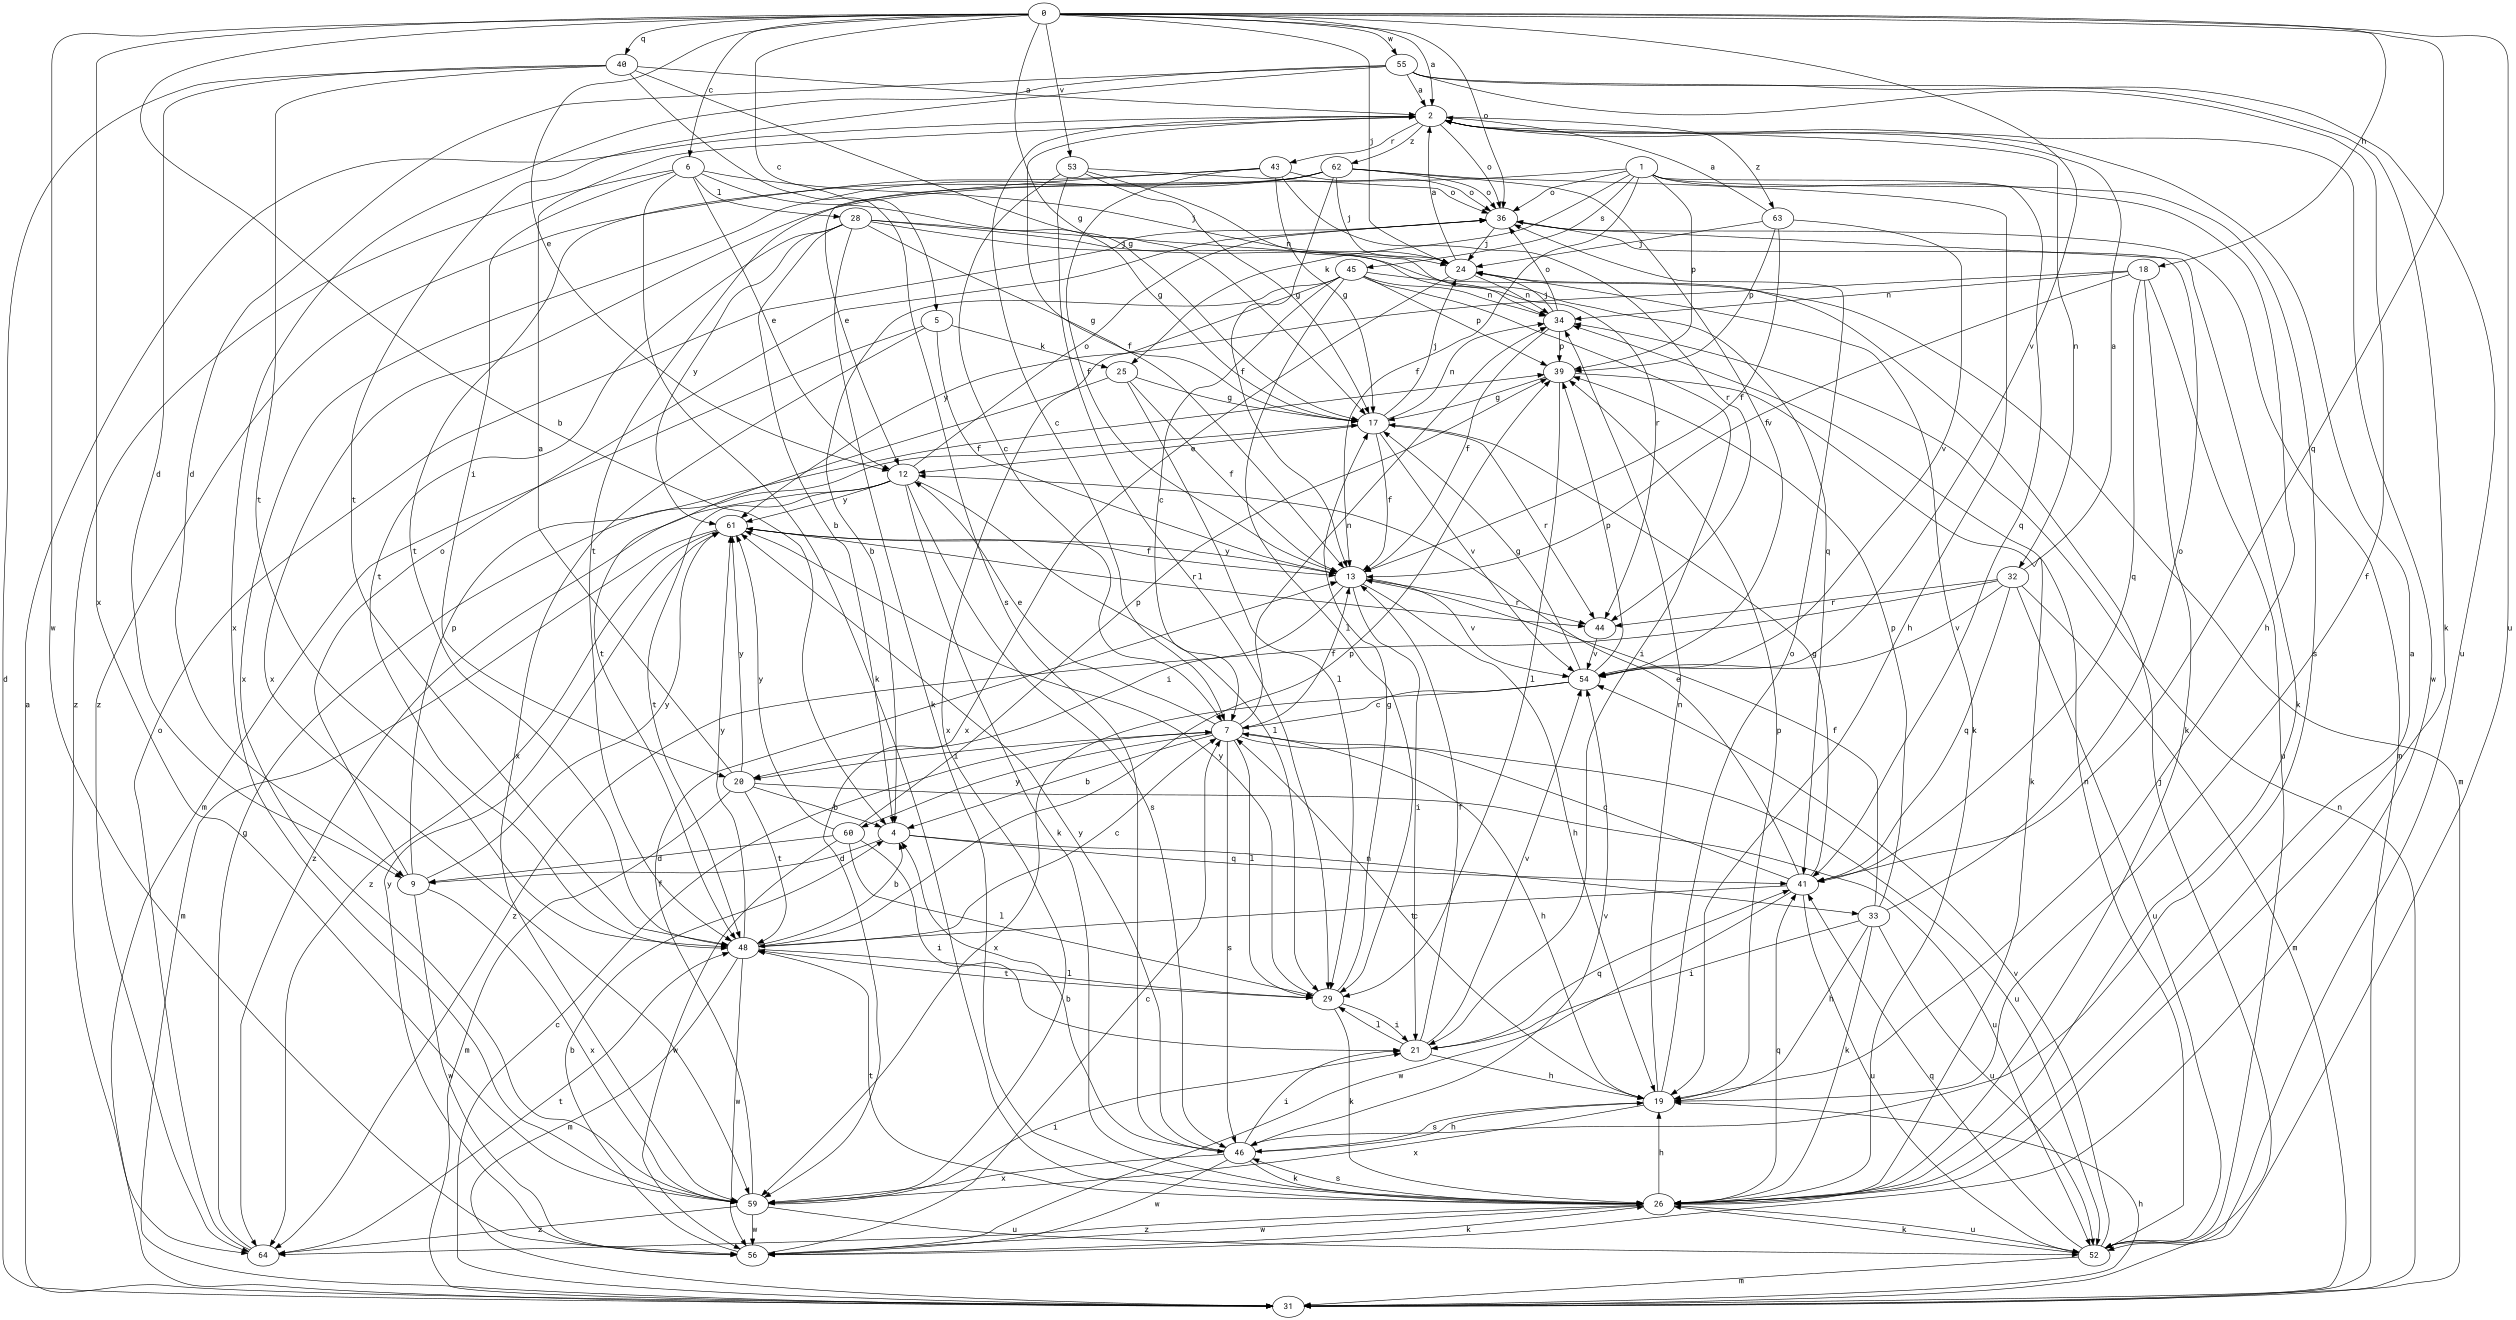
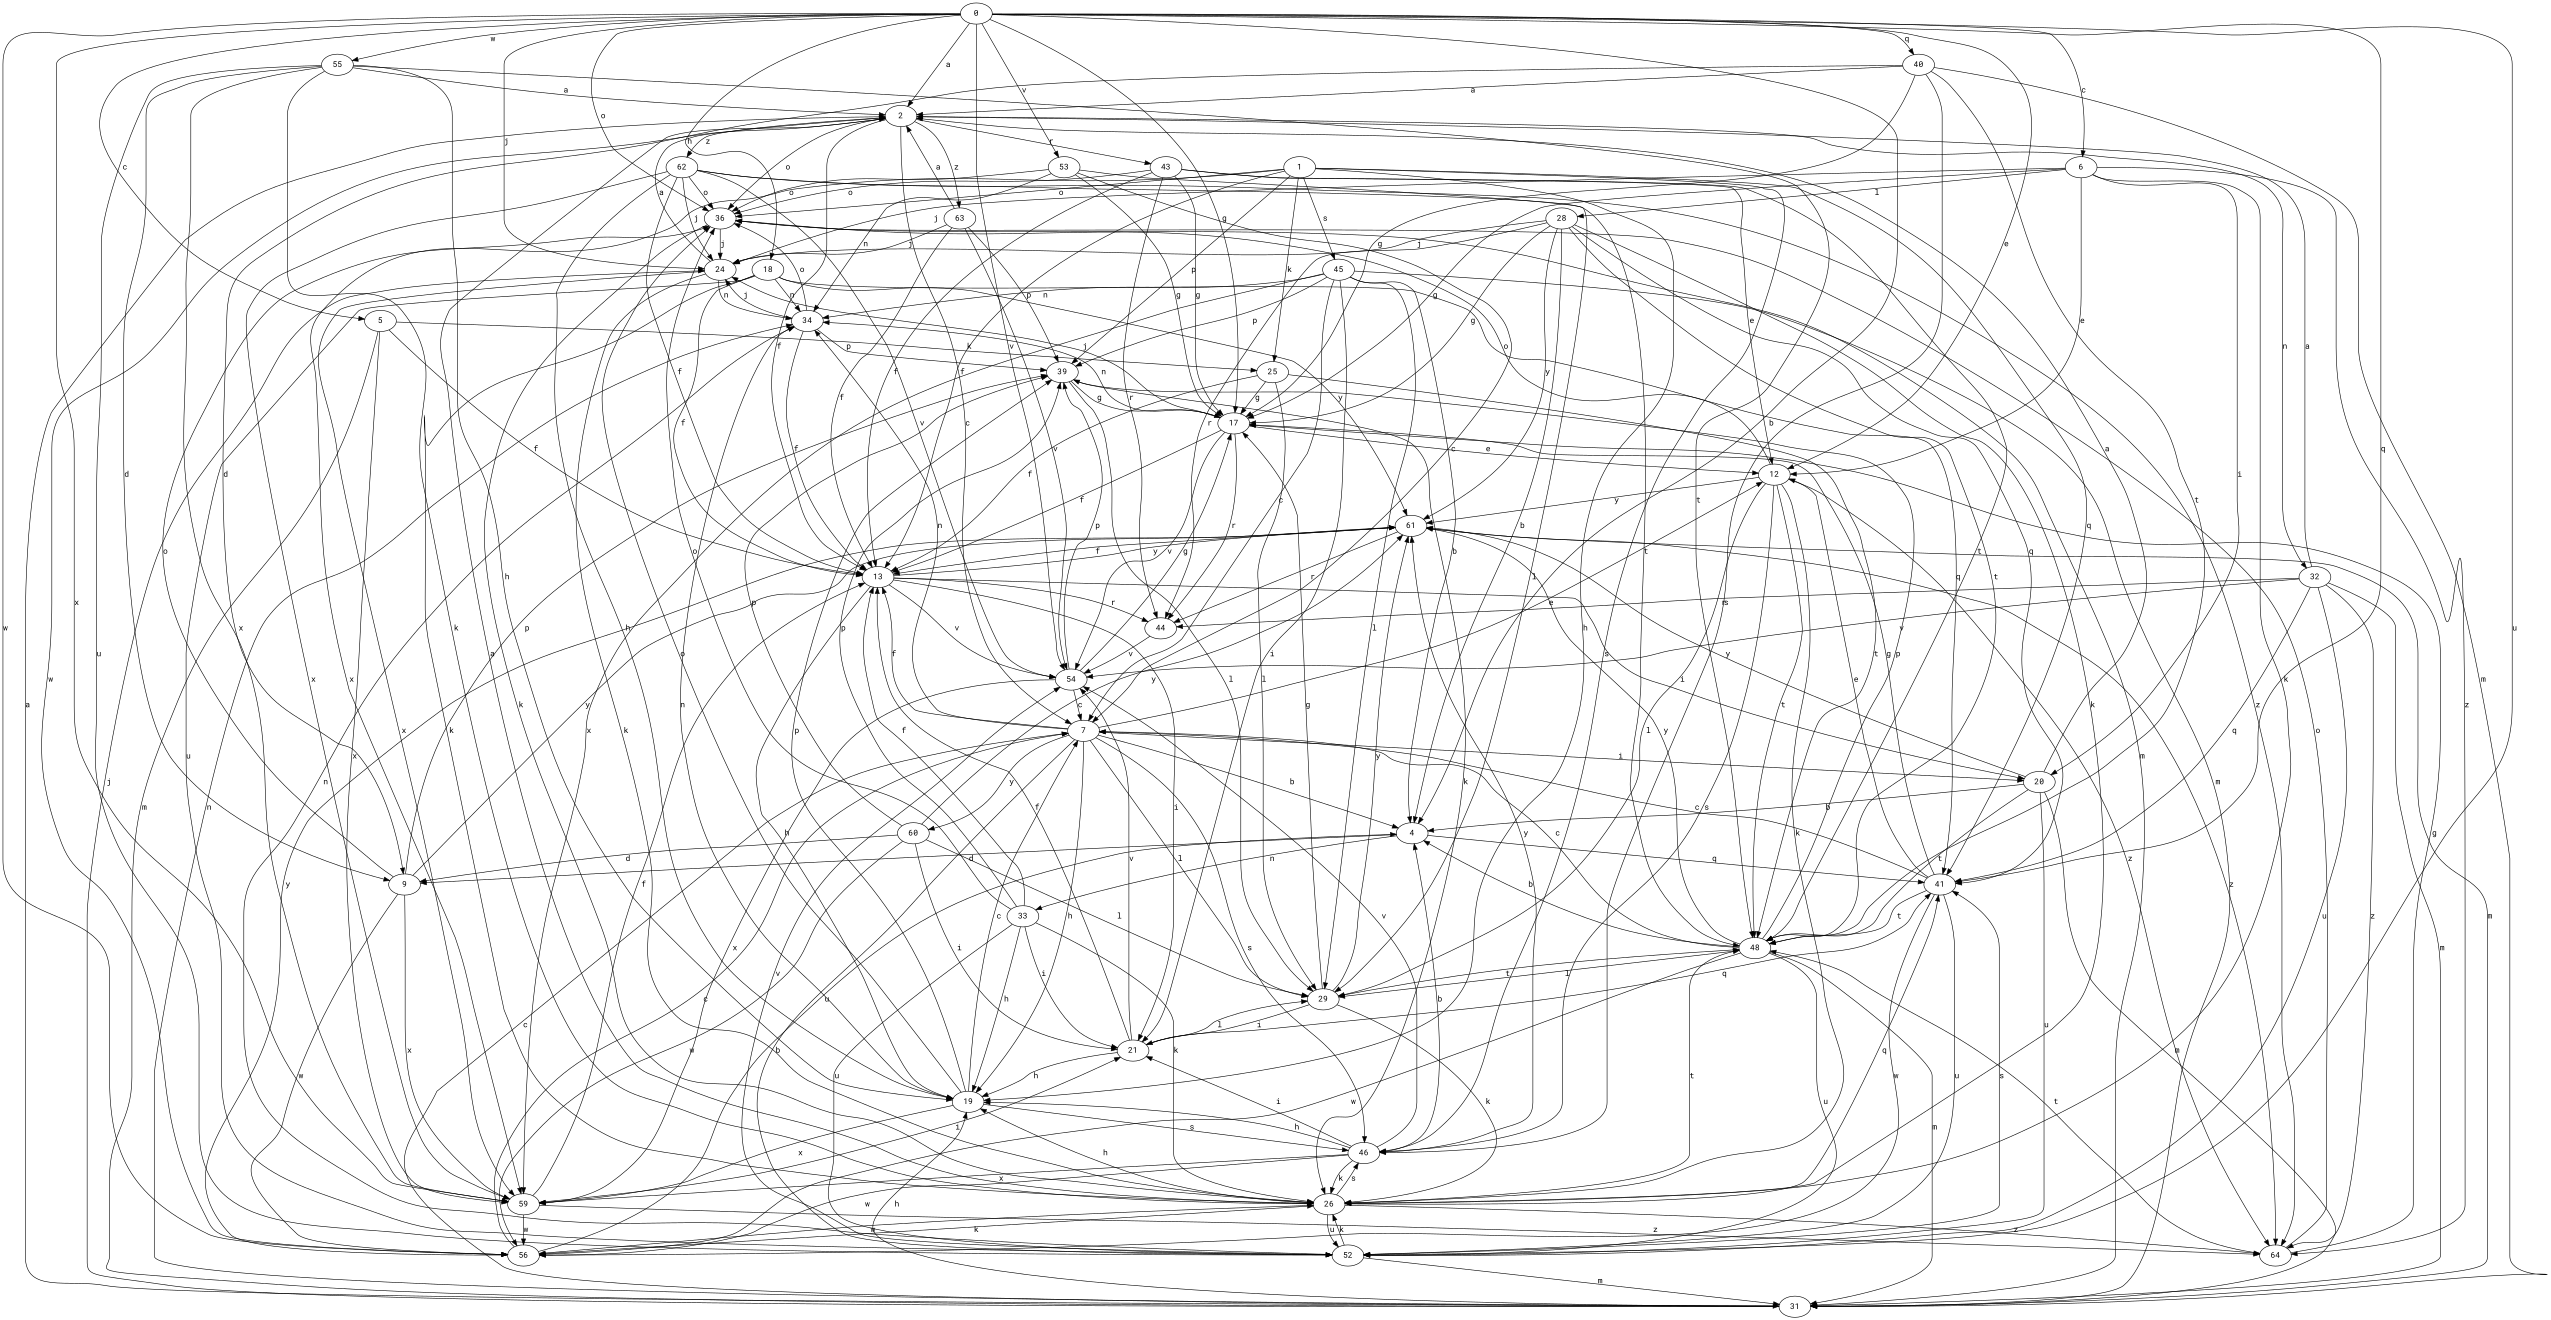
edge "55" -> "19": label "f" -> "h"
edge "40" -> "31": label "d" -> "m"
edge "52" -> "41": label "q" -> "s"
edge "59" -> "52": now "48" -> "52"
